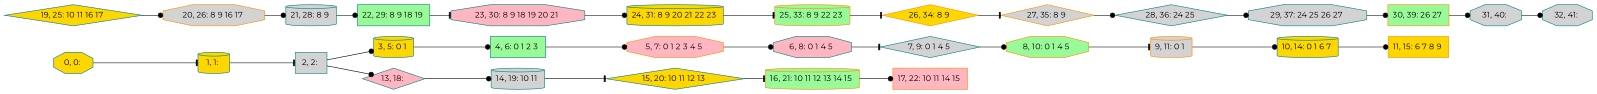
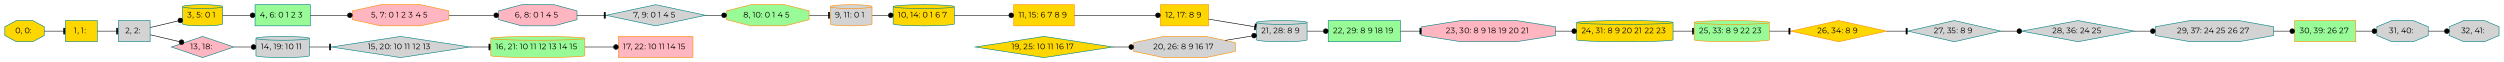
node "27, 35: 8 9": color darkorange -> teal
node "12, 17: 8 9": added
node "1, 1:": shape cylinder -> box
node "15, 20: 10 11 12 13": fillcolor gold -> lightgrey
